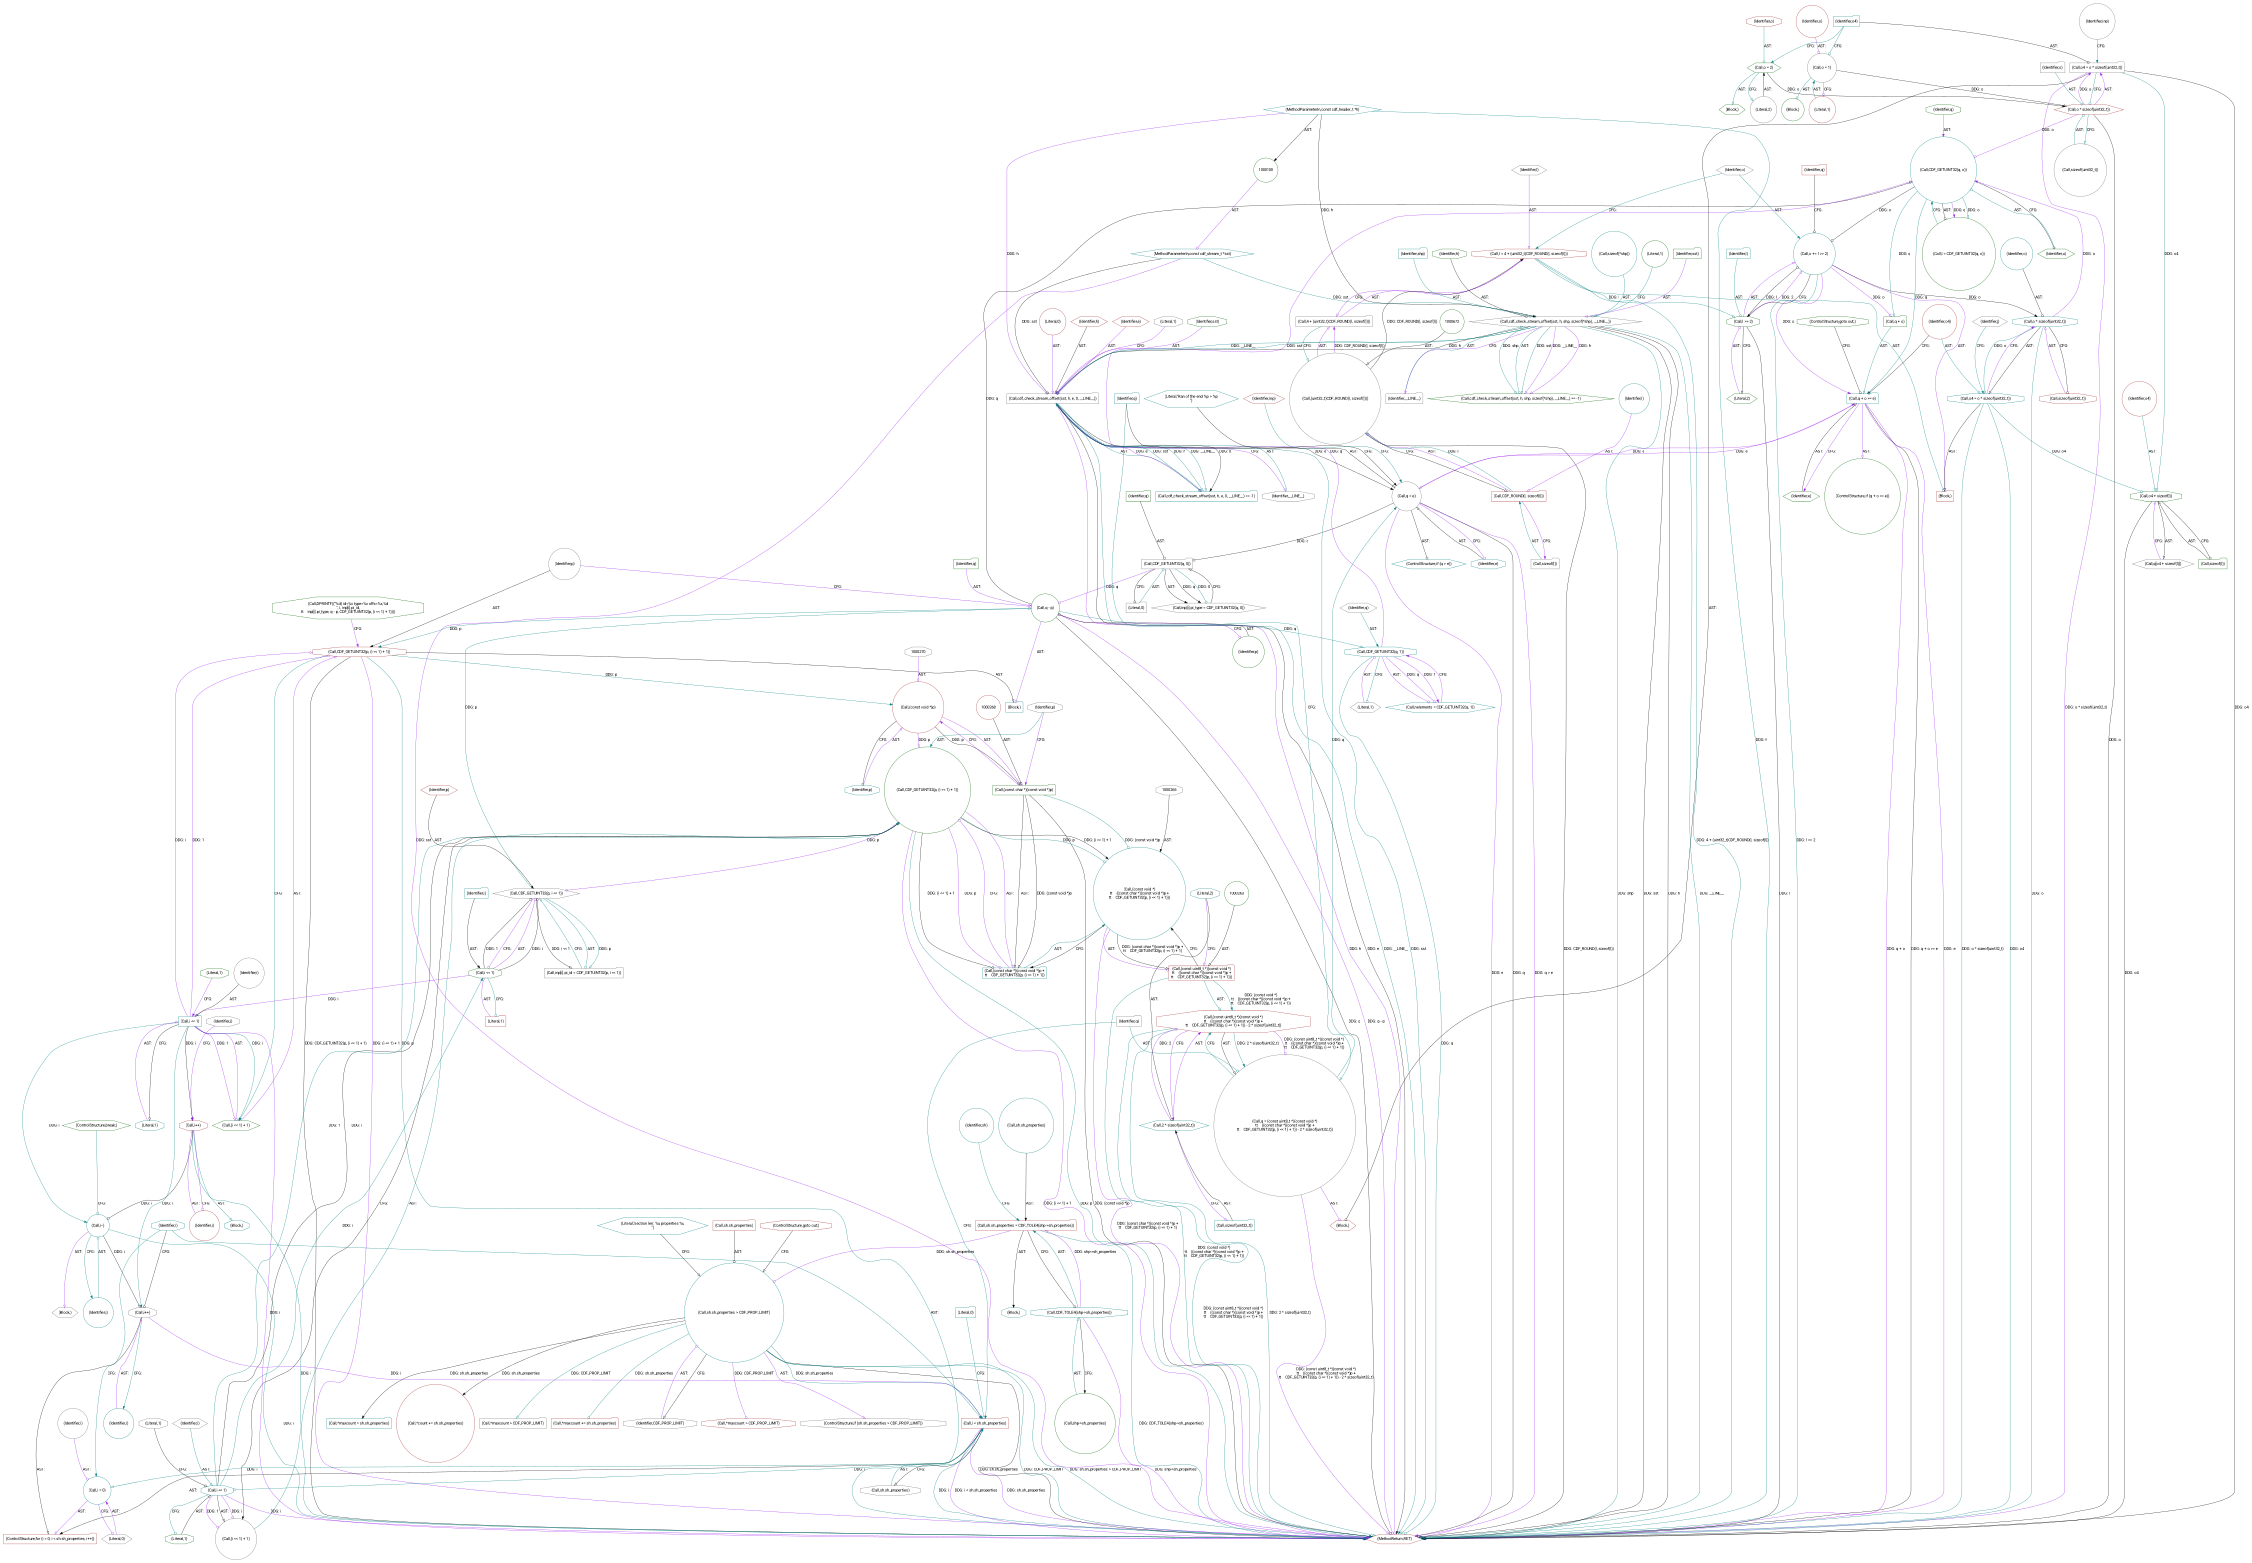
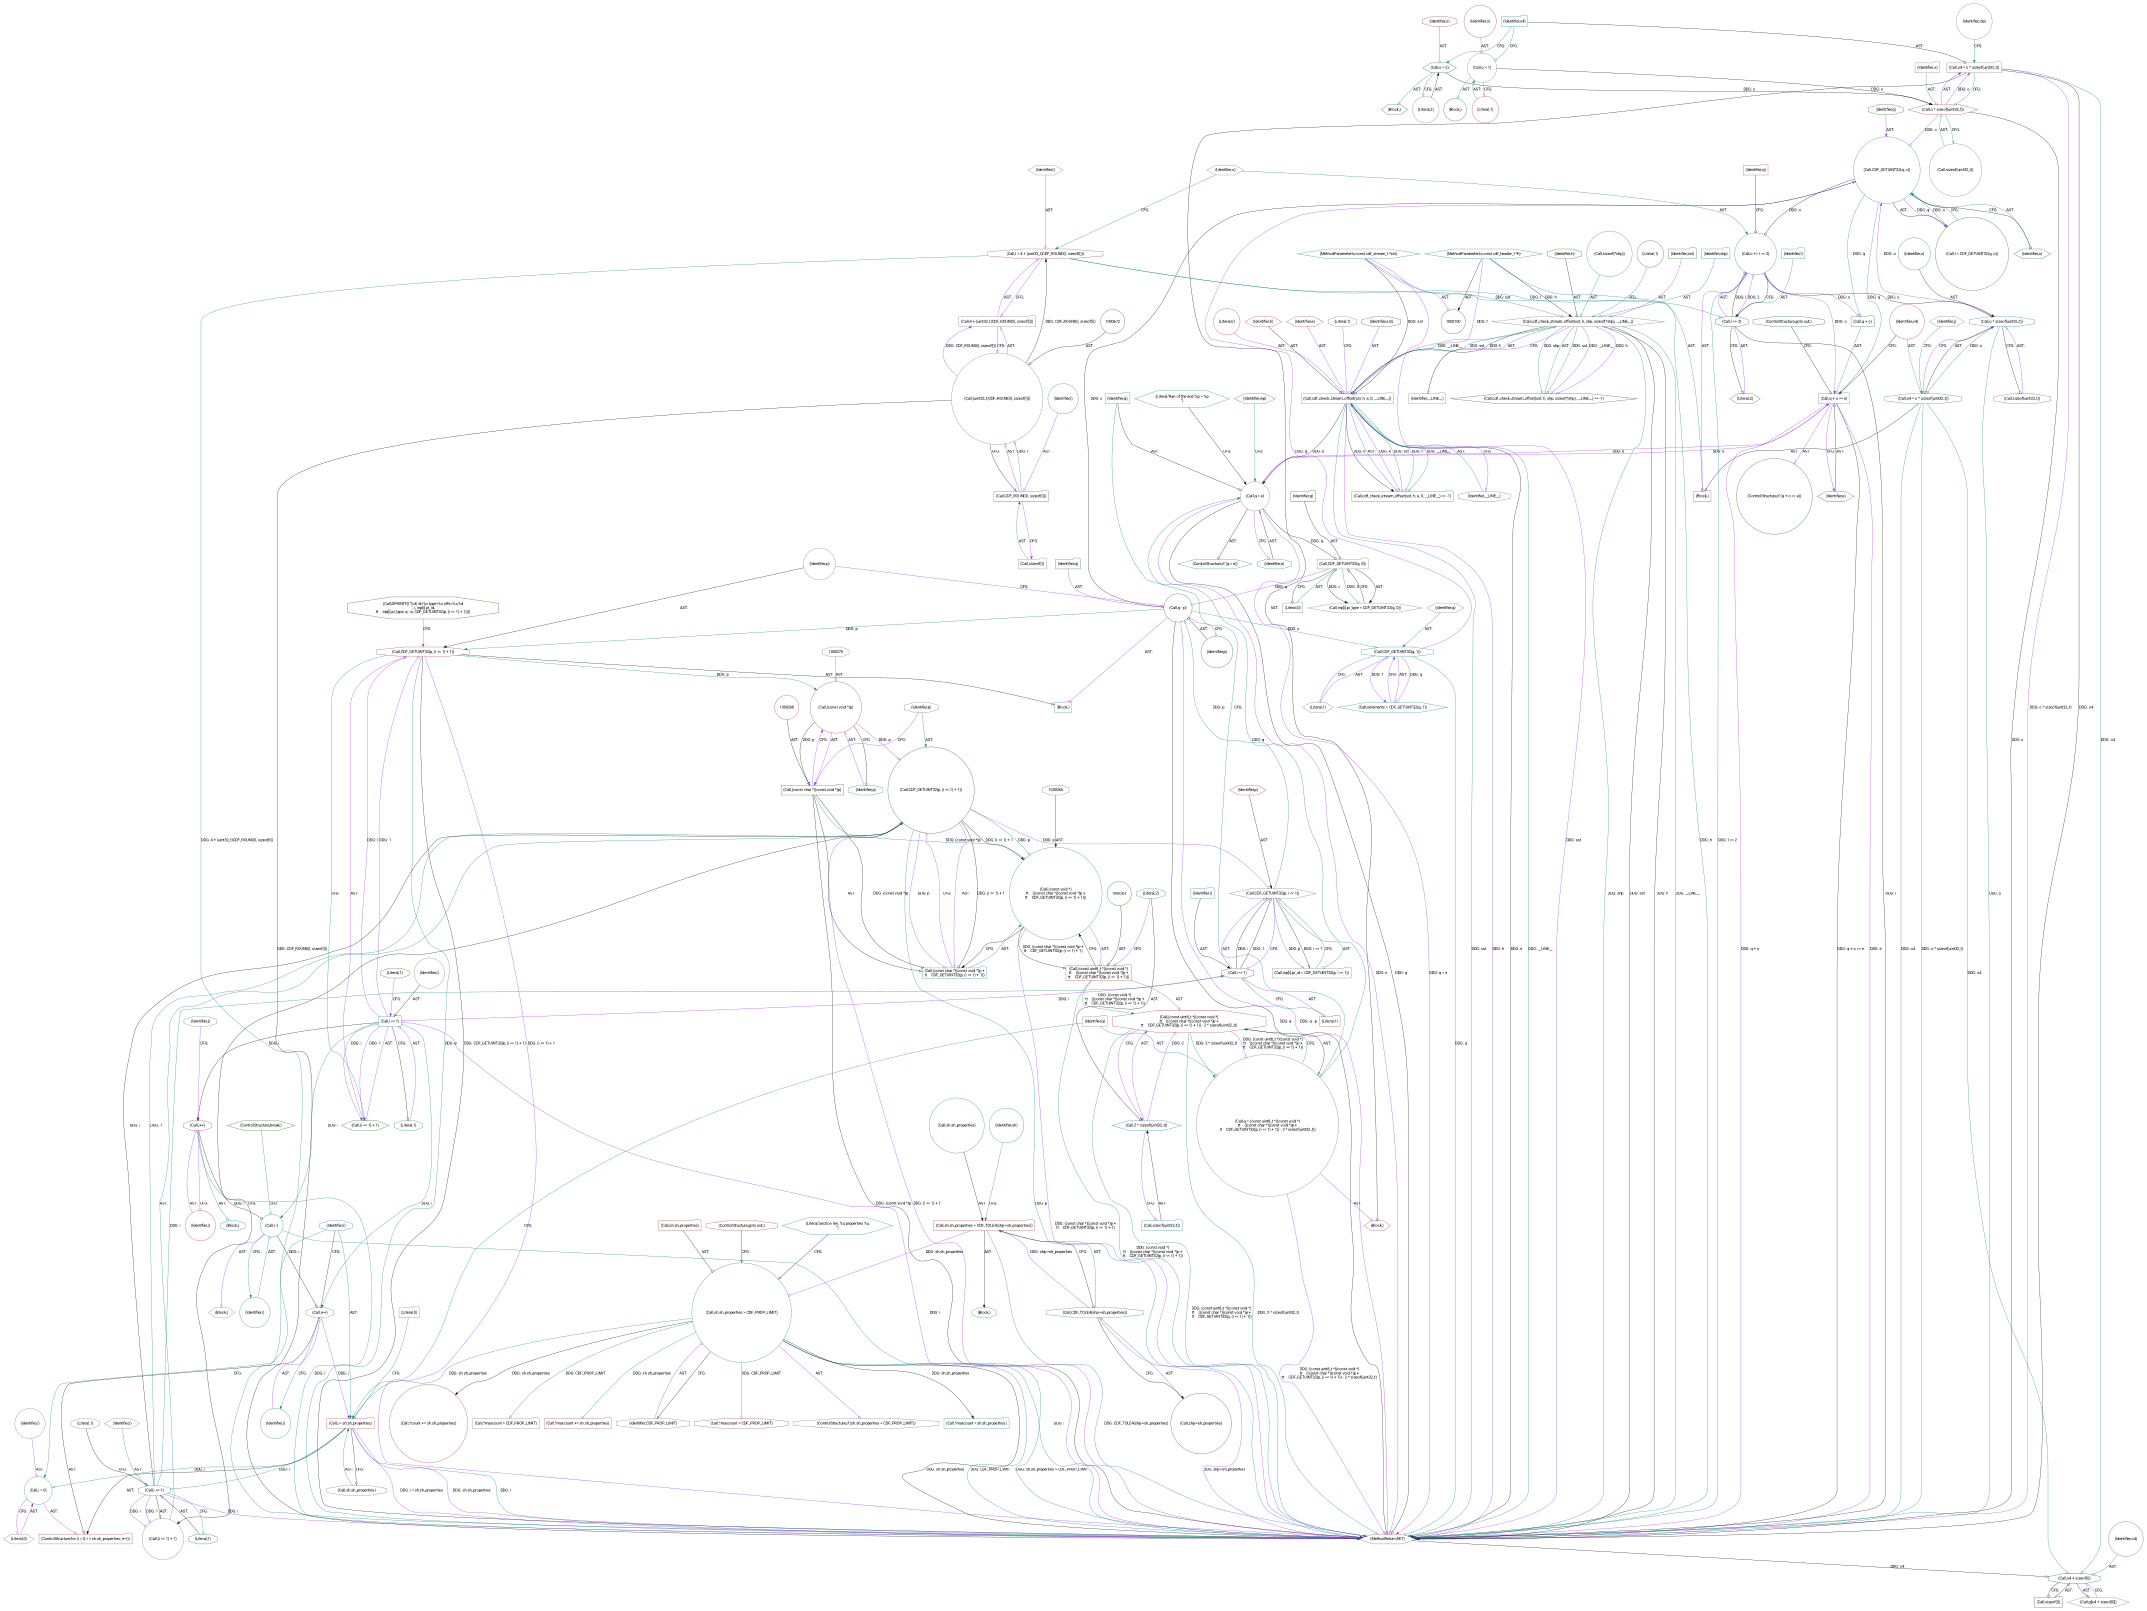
edge "1000100" -> "(MethodParameterIn,const cdf_stream_t *sst)": reversed
edge "(Call,o4 + sizeof(l))" -> "(MethodReturn,RET)": reversed
